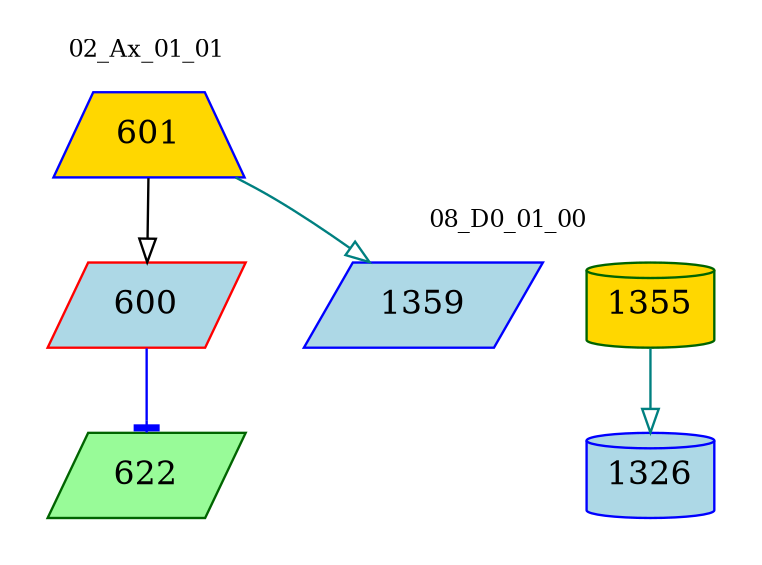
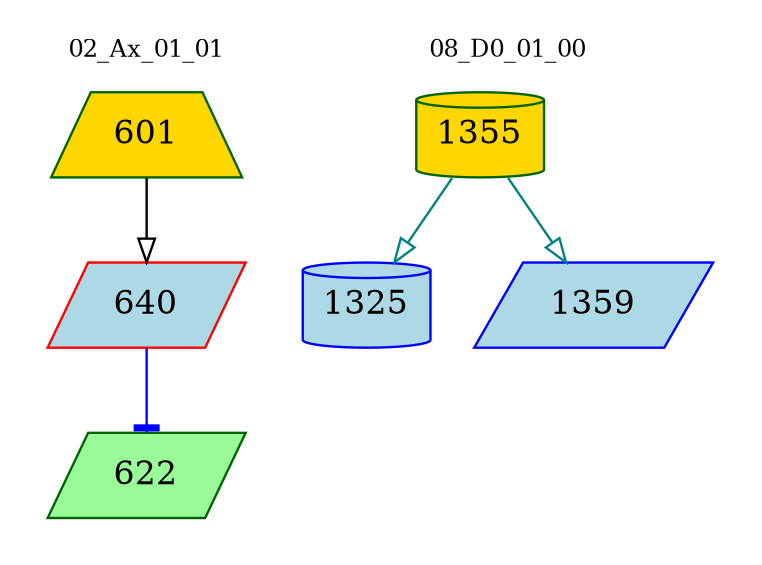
node "601": color blue -> darkgreen
edge "601" -> "1359": now "1355" -> "1359"
node "600": label "600" -> "640"
node "1326": label "1326" -> "1325"
